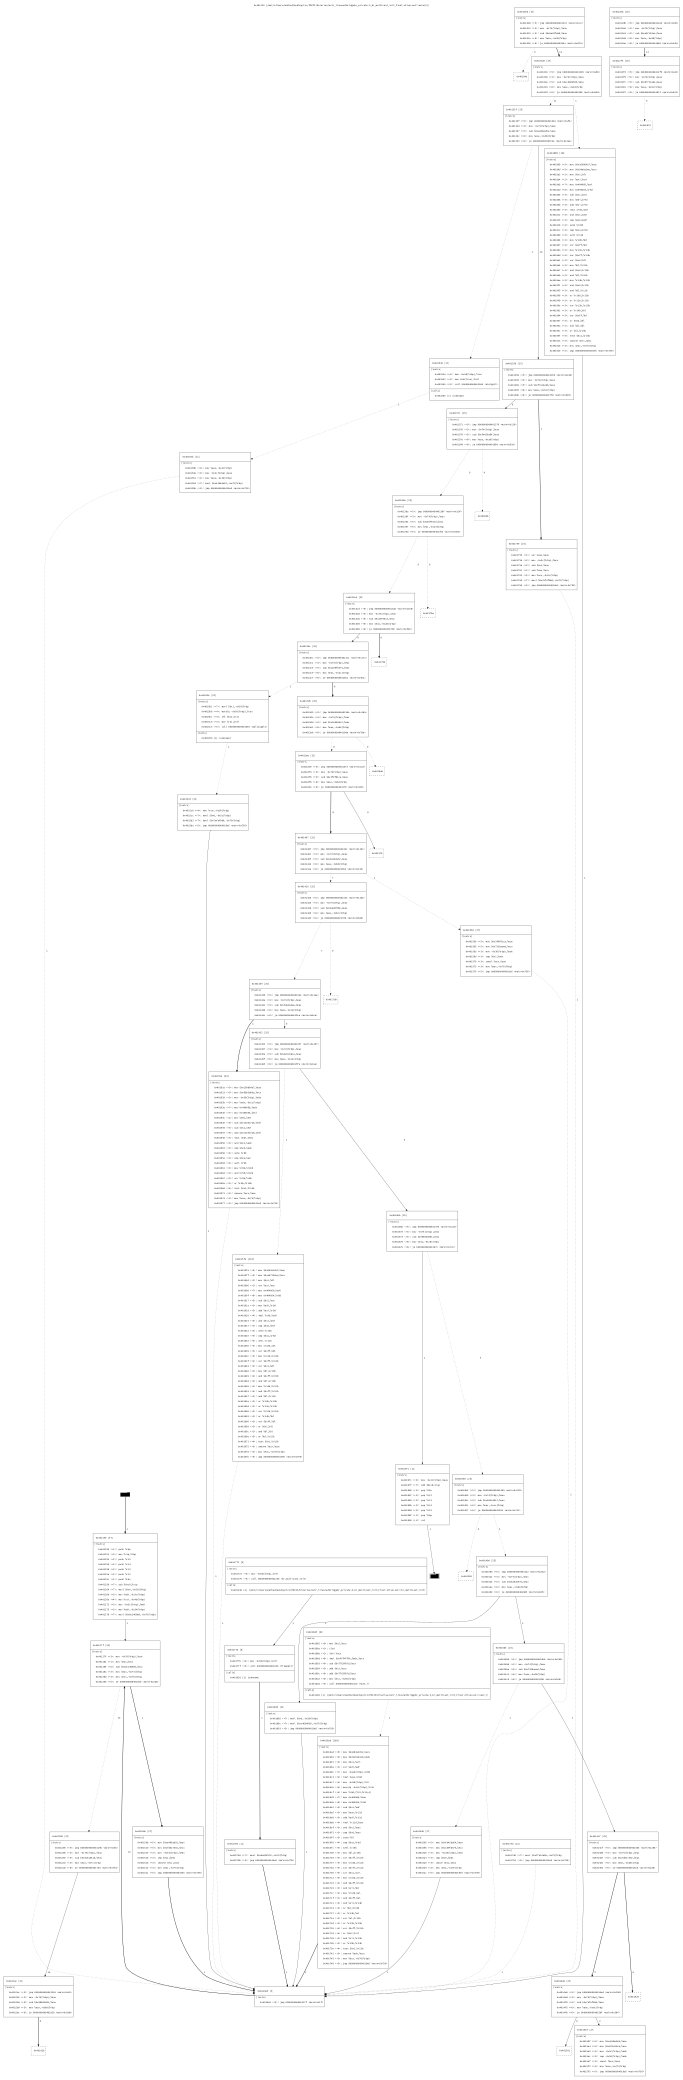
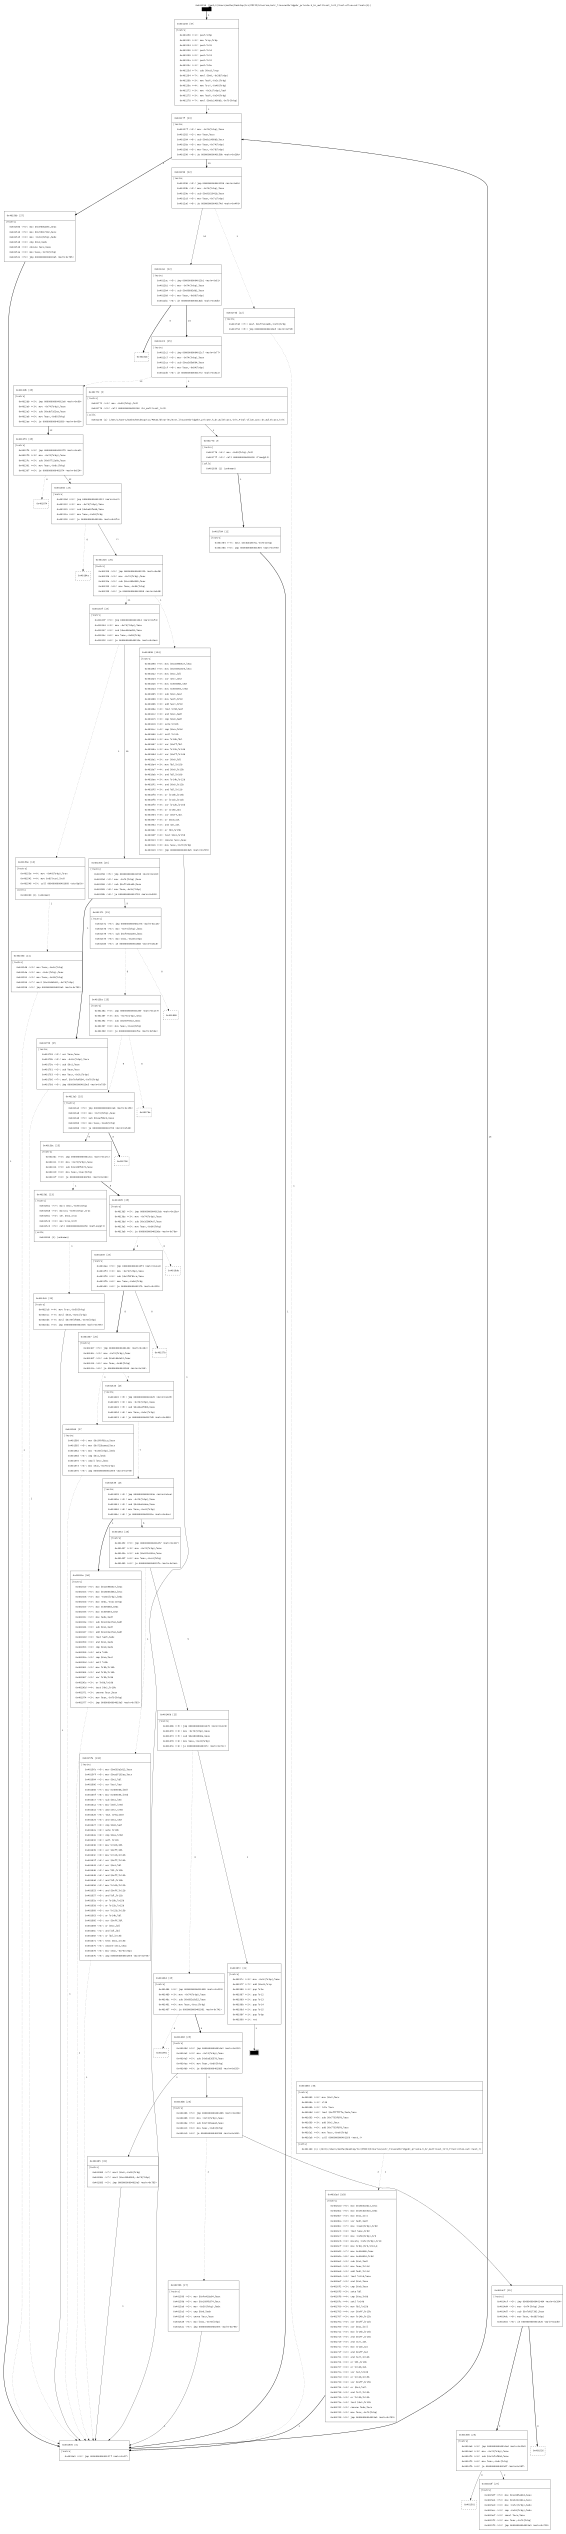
edge "0x40130d [25]" -> "0x401326 [25]": style bold -> solid
edge "0x401296 [22]" -> "0x40174d [12]": added, label "1"
node "0x4012c2 [25]": added
edge "0x4012f4 [25]" -> "0x40130d [25]": added, label "12"
node "0x4017d9": removed
edge "0x401484 [25]" -> "0x40149d [25]": style dotted -> bold
edge "0x40127f [23]" -> "0x401296 [22]": style dotted -> bold
